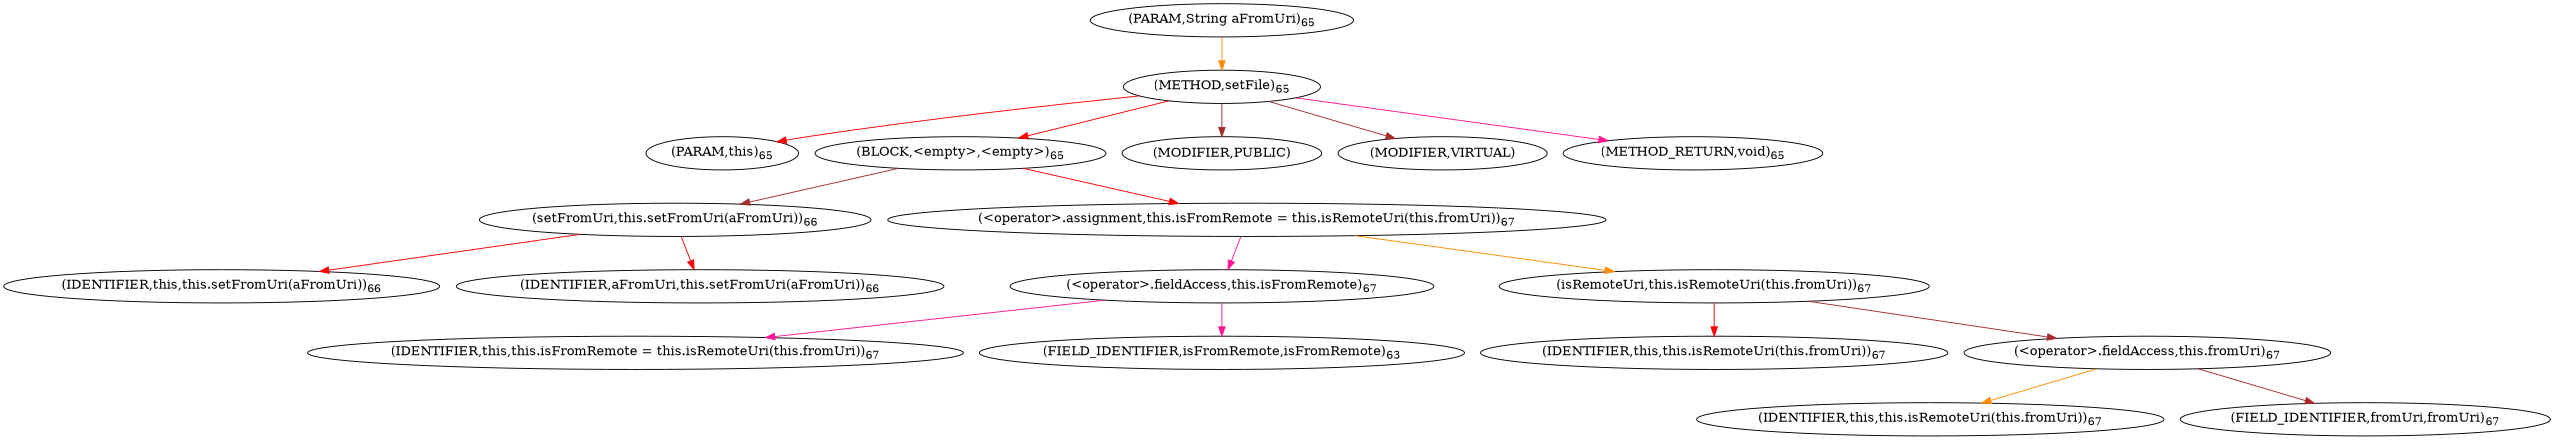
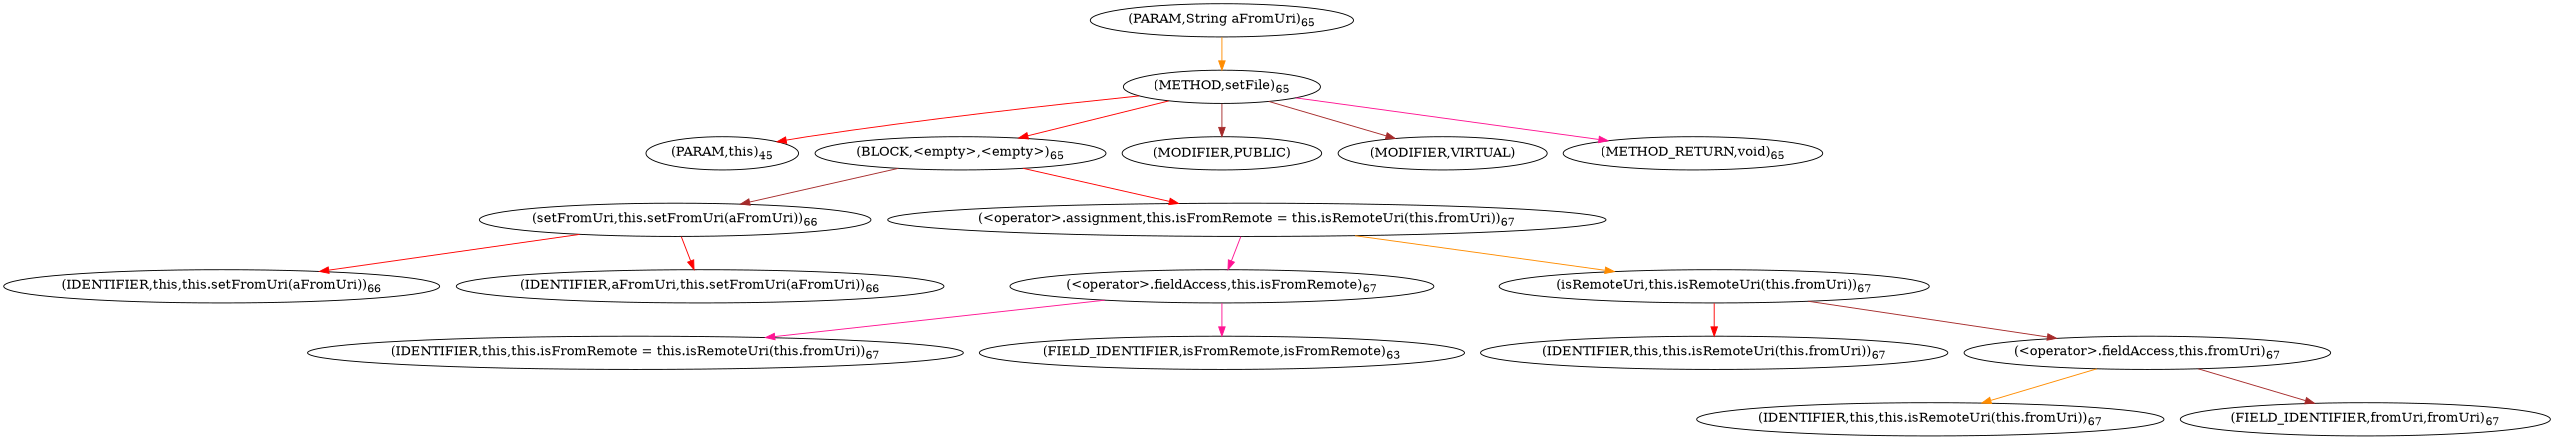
node "(PARAM,this)": text "65" -> "45"
